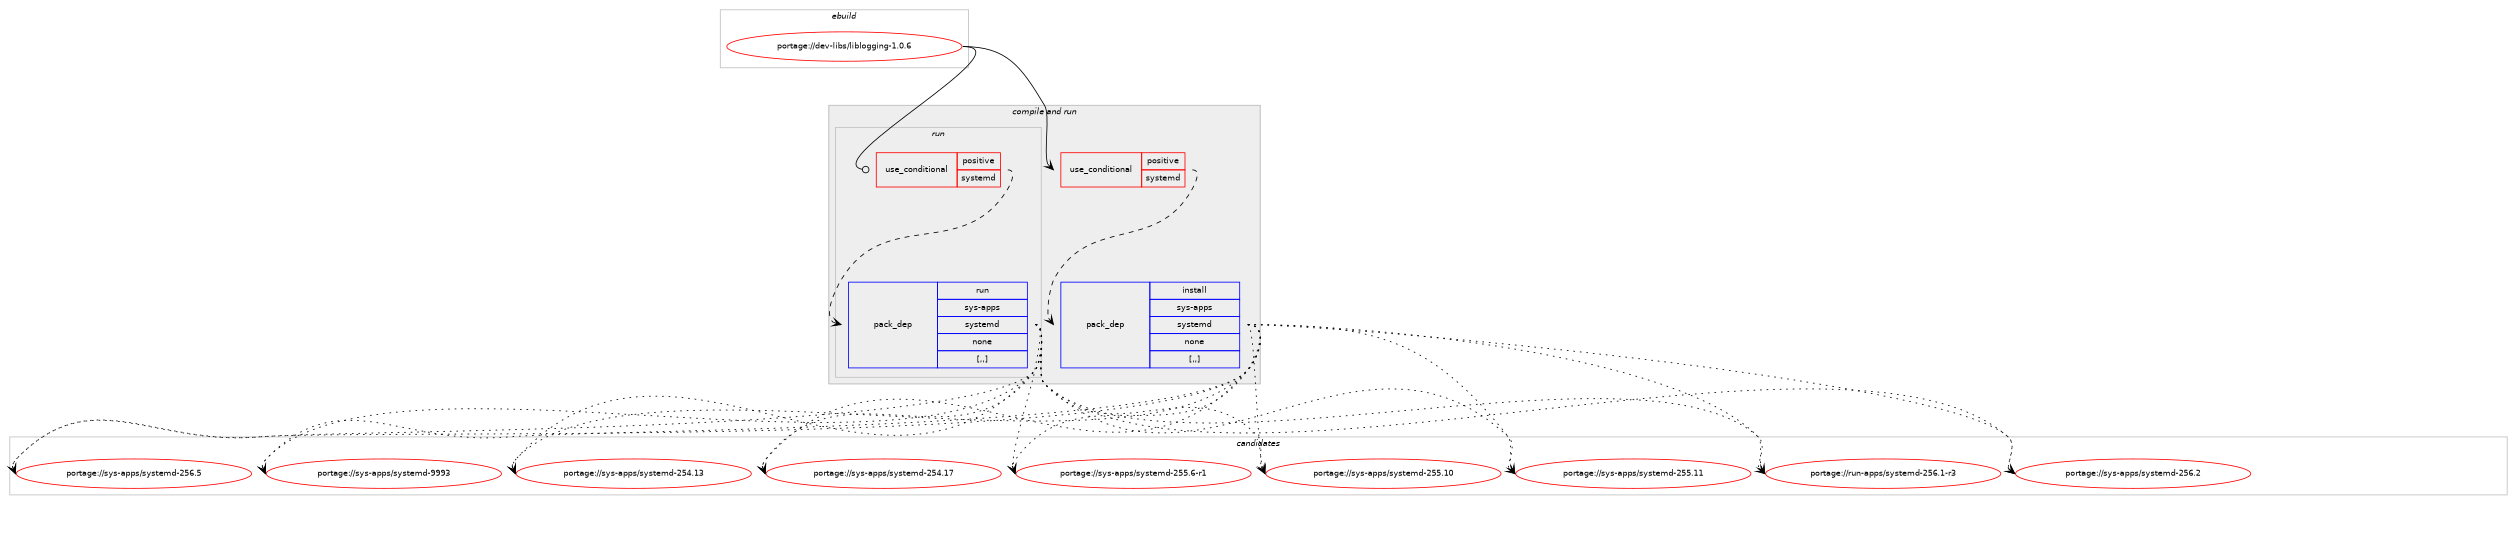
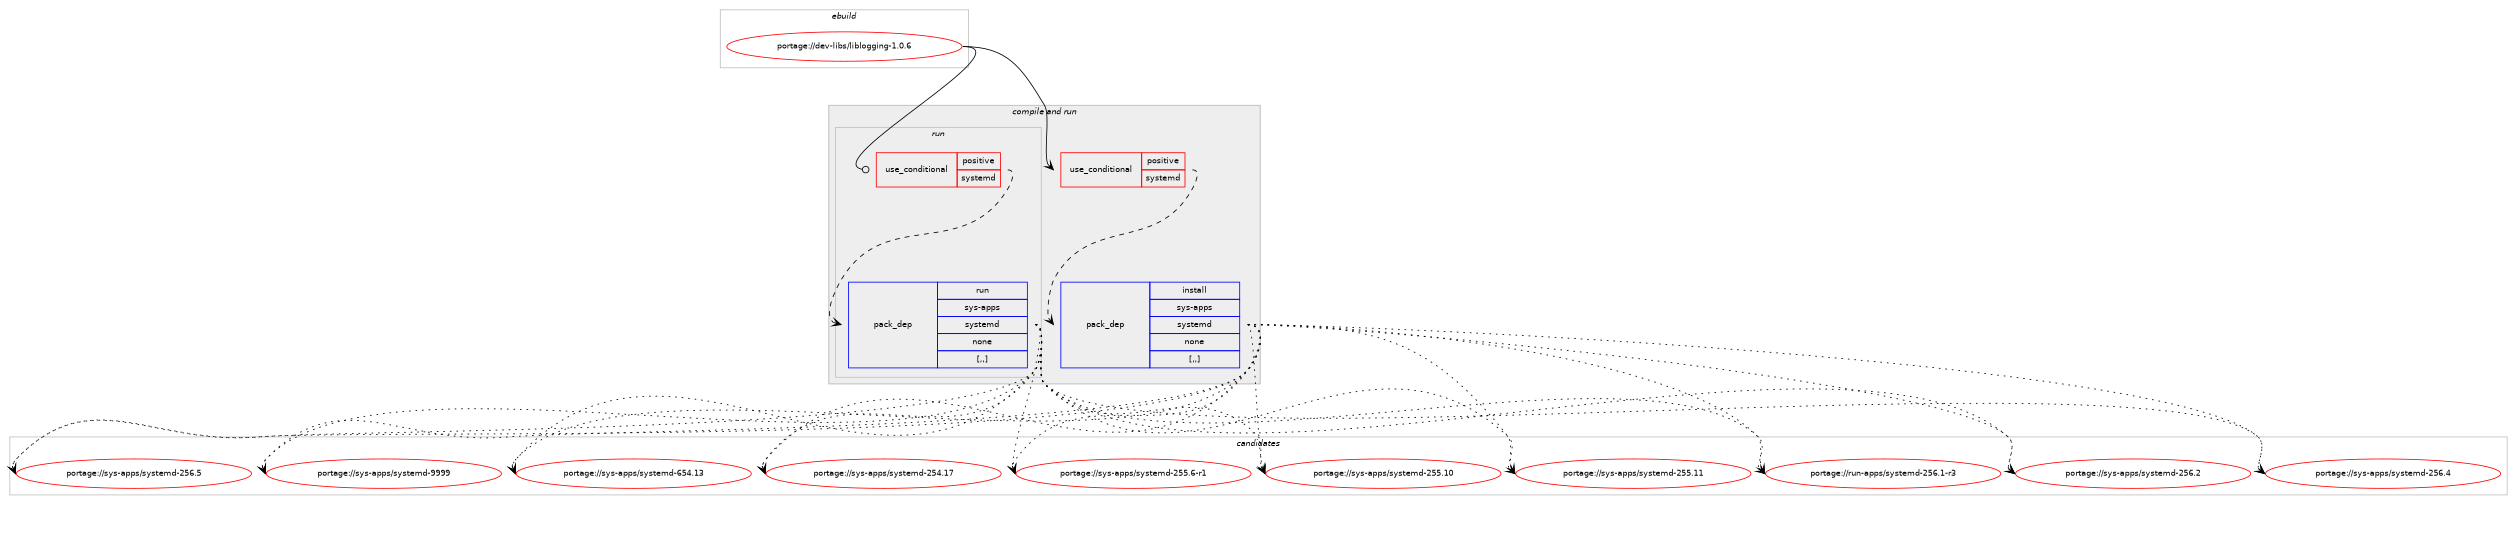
node "portage://sys-apps/systemd-9993": label "portage://sys-apps/systemd-9993" -> "portage://sys-apps/systemd-9999"
node "portage://sys-apps/systemd-254.13": label "portage://sys-apps/systemd-254.13" -> "portage://sys-apps/systemd-654.13"
node "portage://sys-apps/systemd-256.4": added
